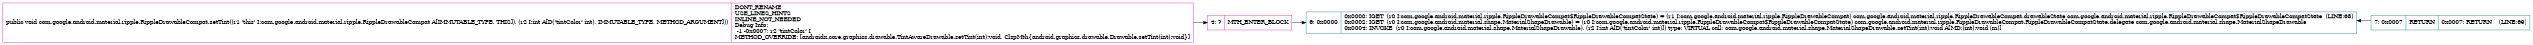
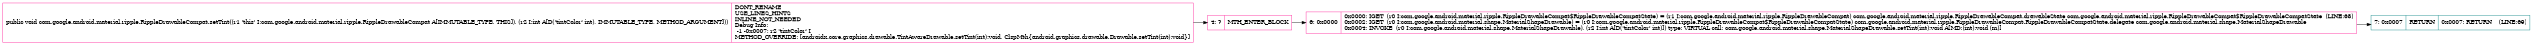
edge "7: 0x0007" -> "6: 0x0000": reversed
node "6: 0x0000": color teal -> deeppink
